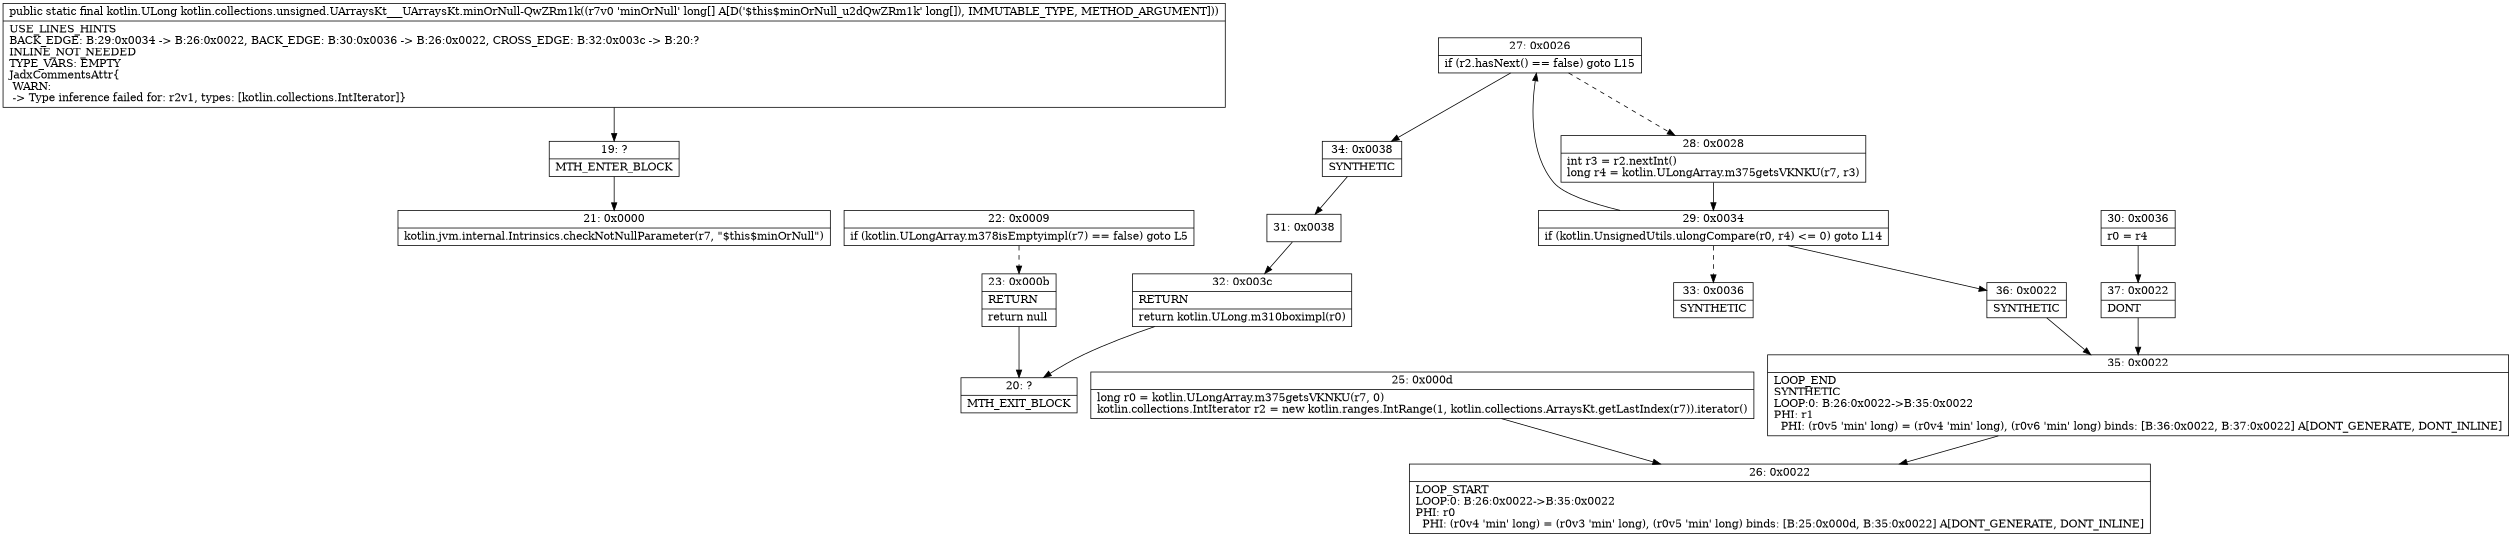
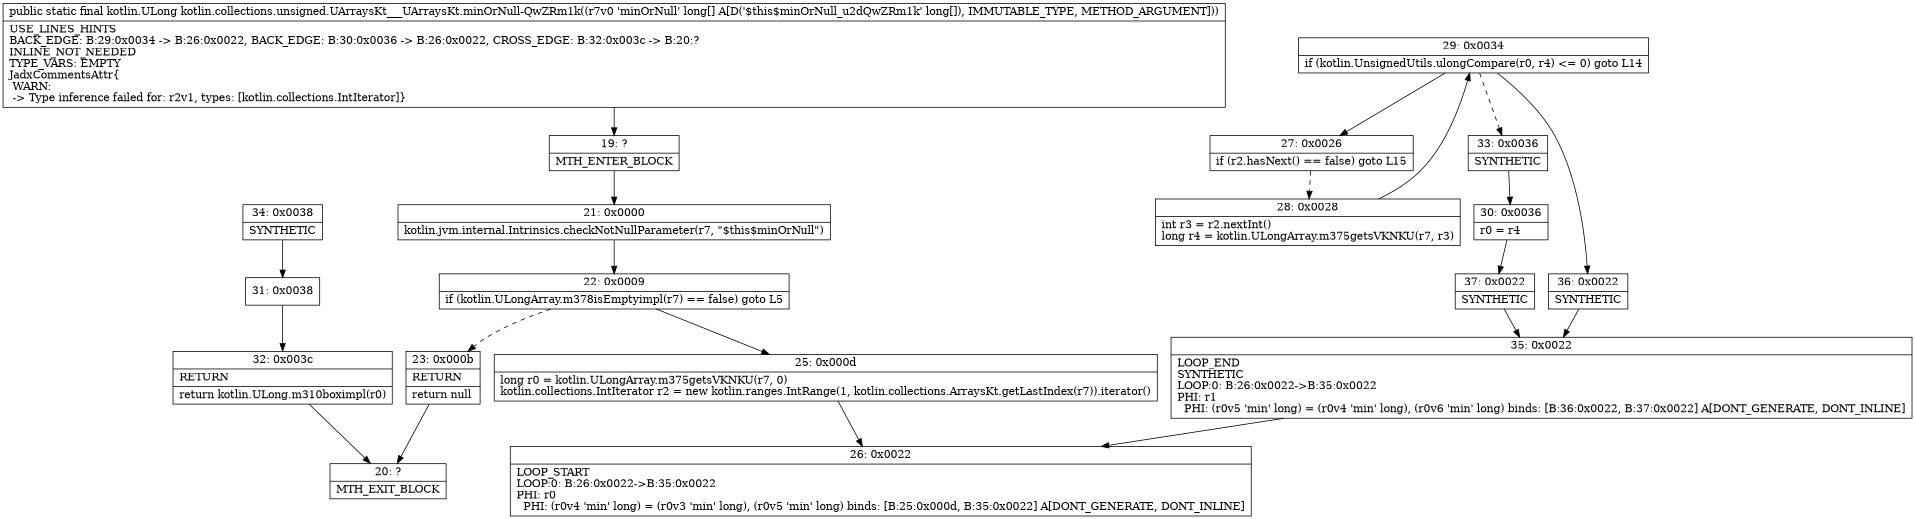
edge "27: 0x0026" -> "34: 0x0038": removed
edge "33: 0x0036" -> "30: 0x0036": added
edge "21: 0x0000" -> "22: 0x0009": added
node "37: 0x0022": text "DONT" -> "SYNTHETIC"
edge "22: 0x0009" -> "25: 0x000d": added
